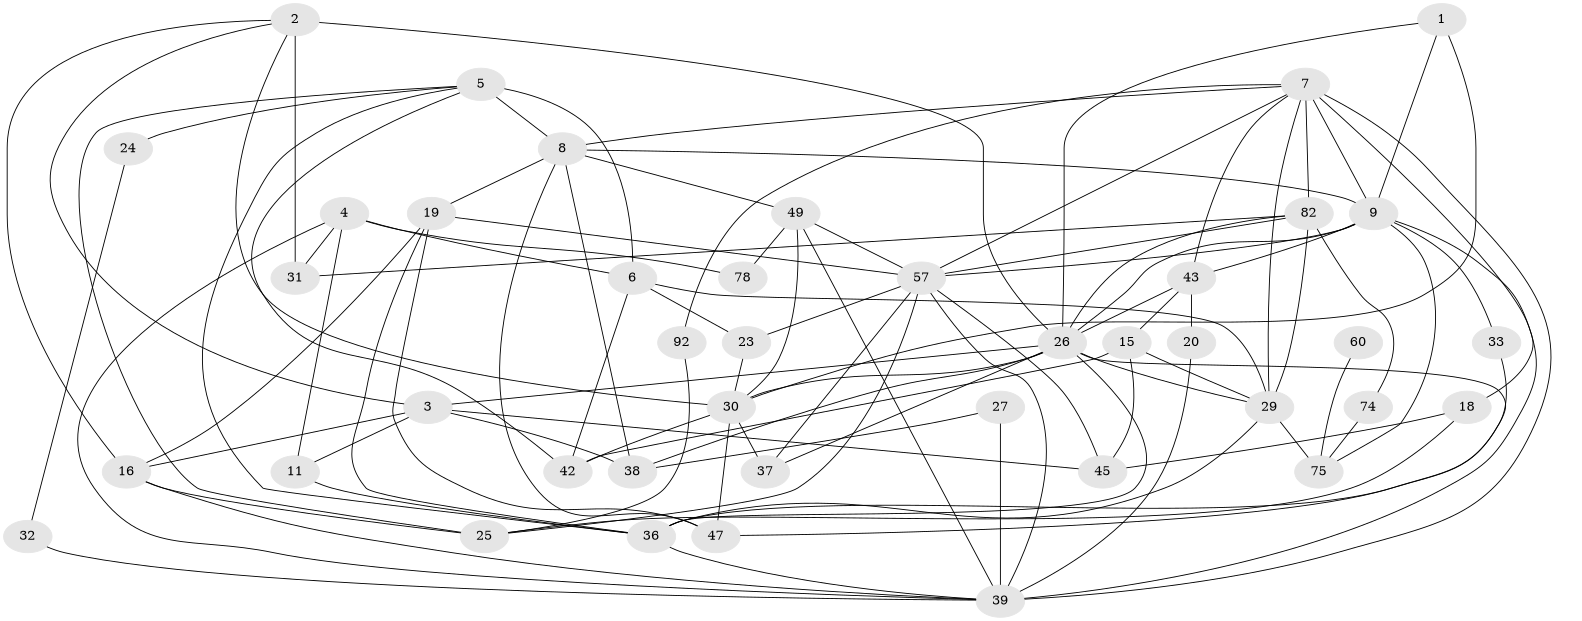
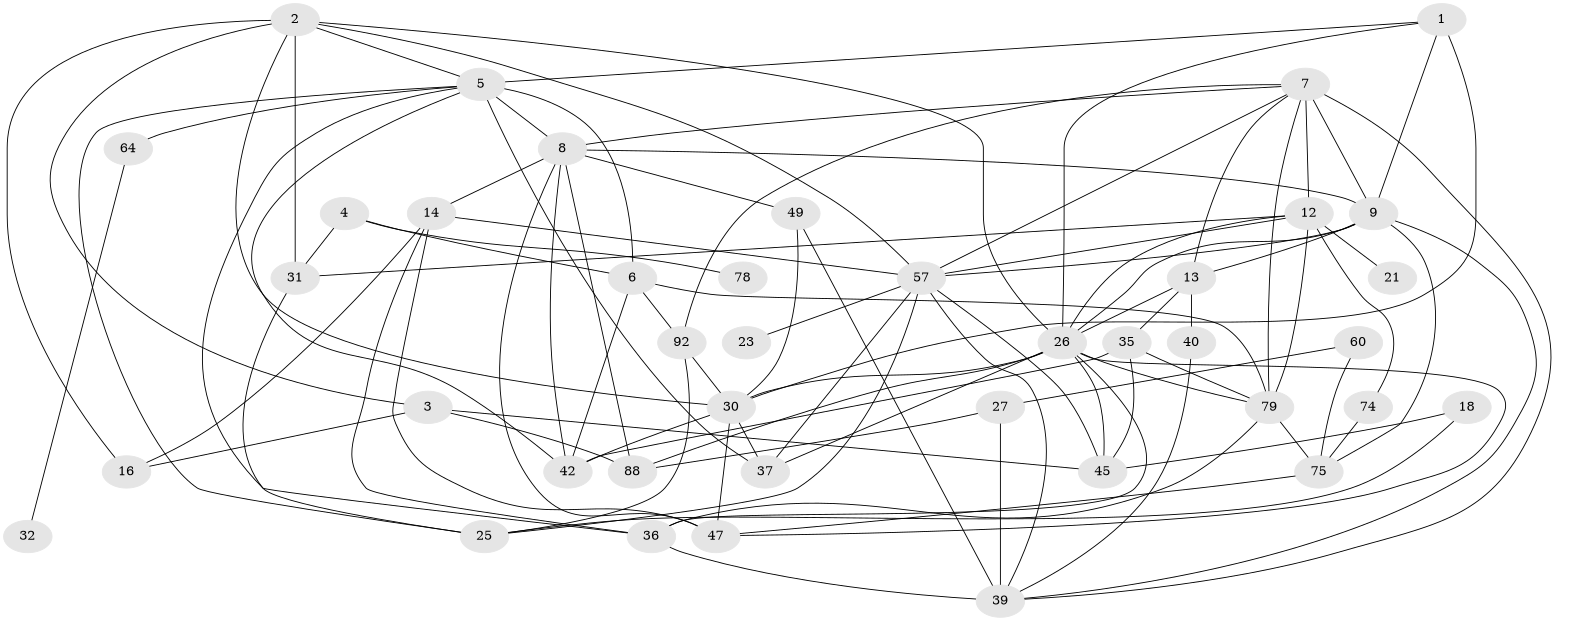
edge "2" -- "5": added
edge "1" -- "5": added
node "24": label "24" -> "64"
node "19": label "19" -> "14"
node "82": label "82" -> "12"
edge "7" -- "18": removed
edge "49" -- "78": removed
edge "49" -- "57": now "2" -- "57"
node "43": label "43" -> "13"
node "21": added
edge "5" -- "37": added
edge "6" -- "23": now "6" -- "92"
edge "8" -- "42": added
node "15": label "15" -> "35"
node "20": label "20" -> "40"
node "33": removed
edge "23" -- "30": now "92" -- "30"
edge "26" -- "3": now "26" -- "45"
edge "60" -- "27": added
node "29": label "29" -> "79"
node "11": removed
node "38": label "38" -> "88"
edge "16" -- "25": now "31" -- "25"
edge "75" -- "47": added
edge "4" -- "39": removed
edge "16" -- "39": removed
edge "32" -- "39": removed
